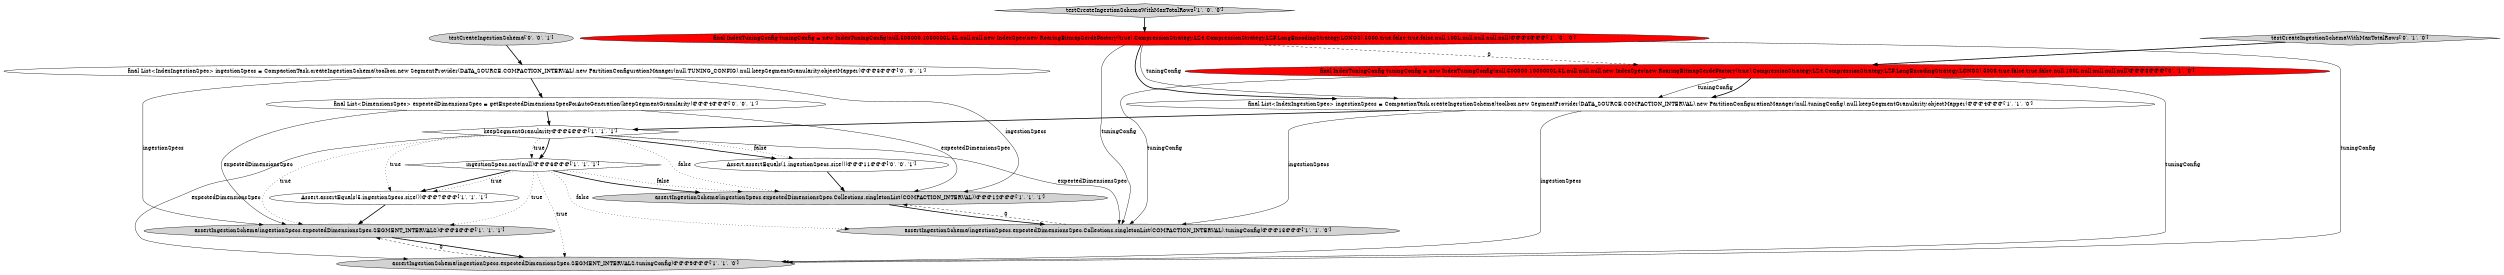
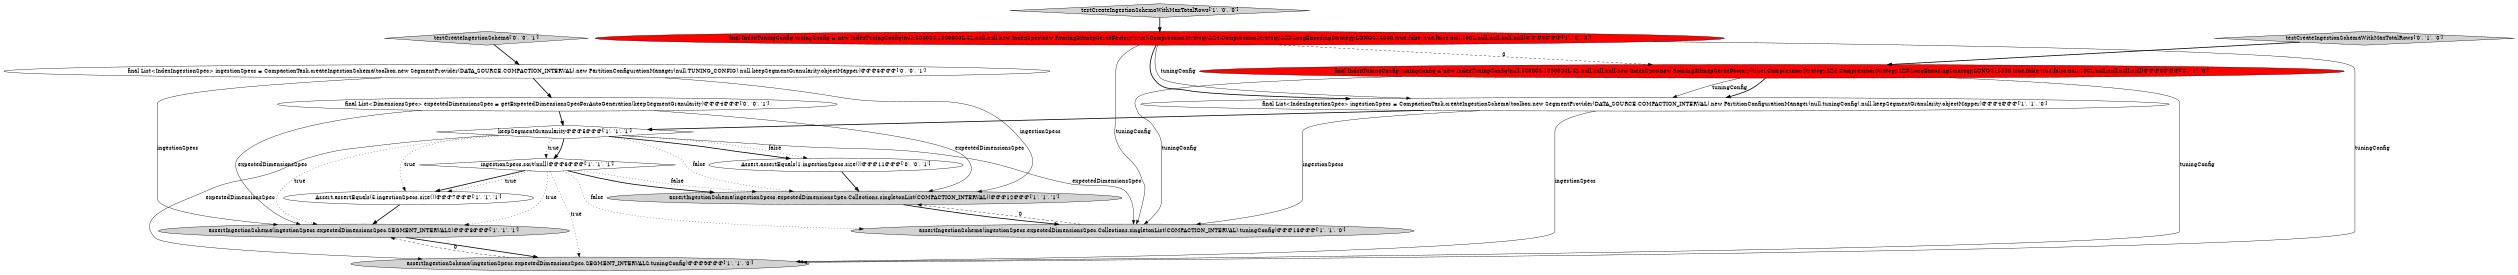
node "testCreateIngestionSchema['0', '0', '1']": shape ellipse -> diamond
